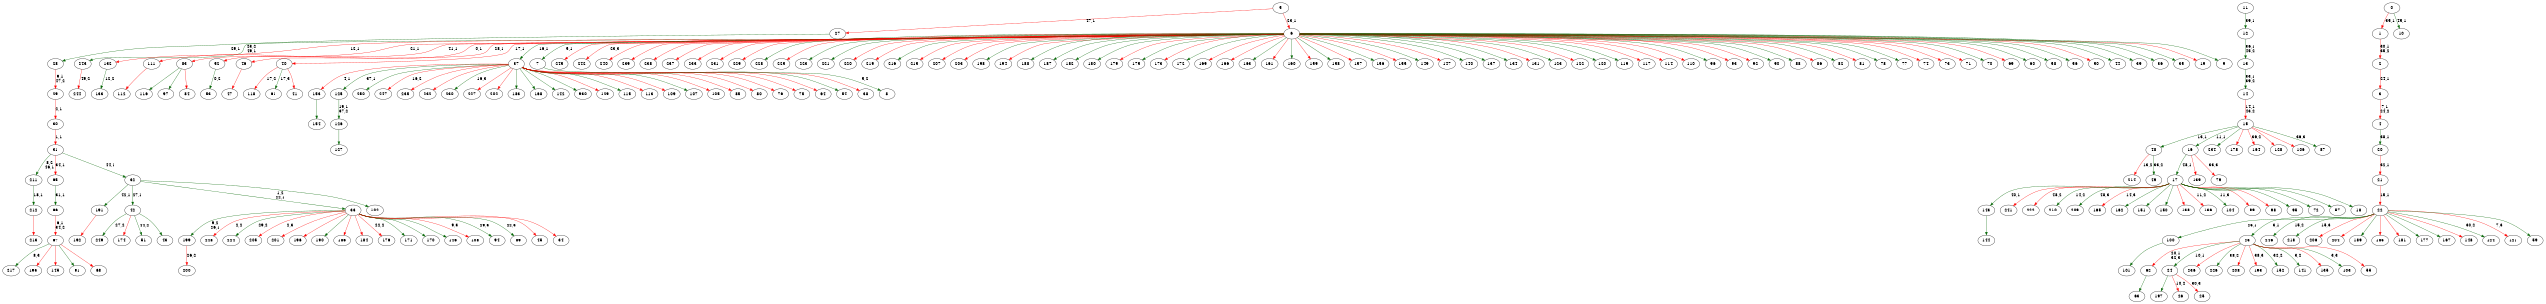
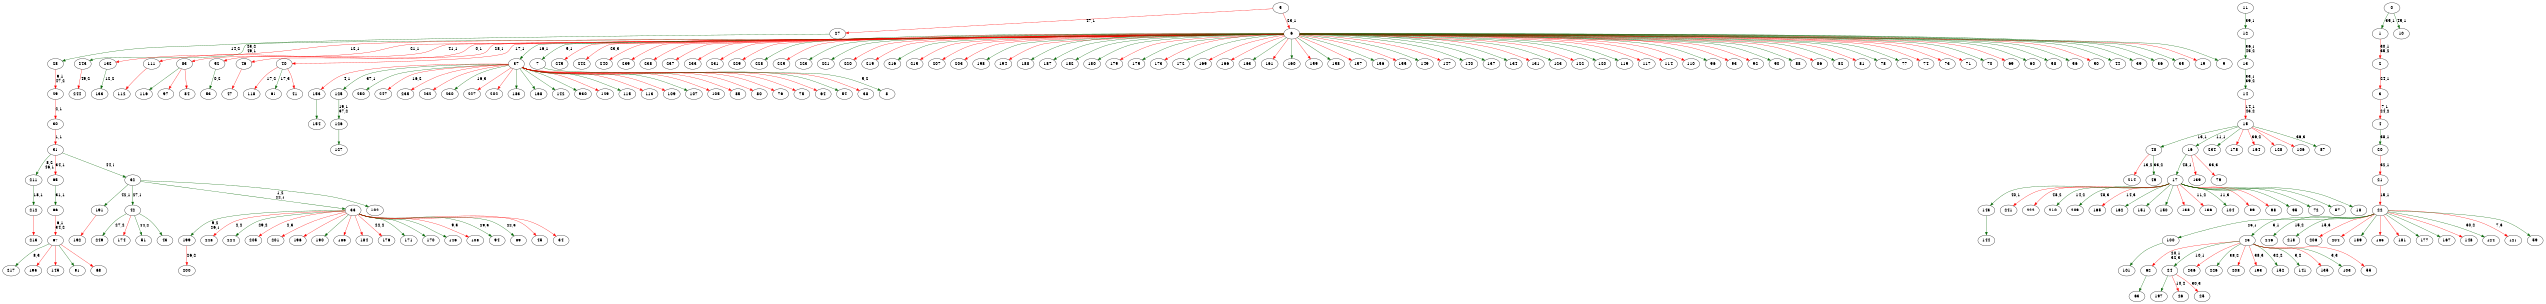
edge "0" -> "1": color red -> darkgreen
edge "27" -> "28": label "29,1" -> "14,2"
edge "83" -> "97": color darkgreen -> red
